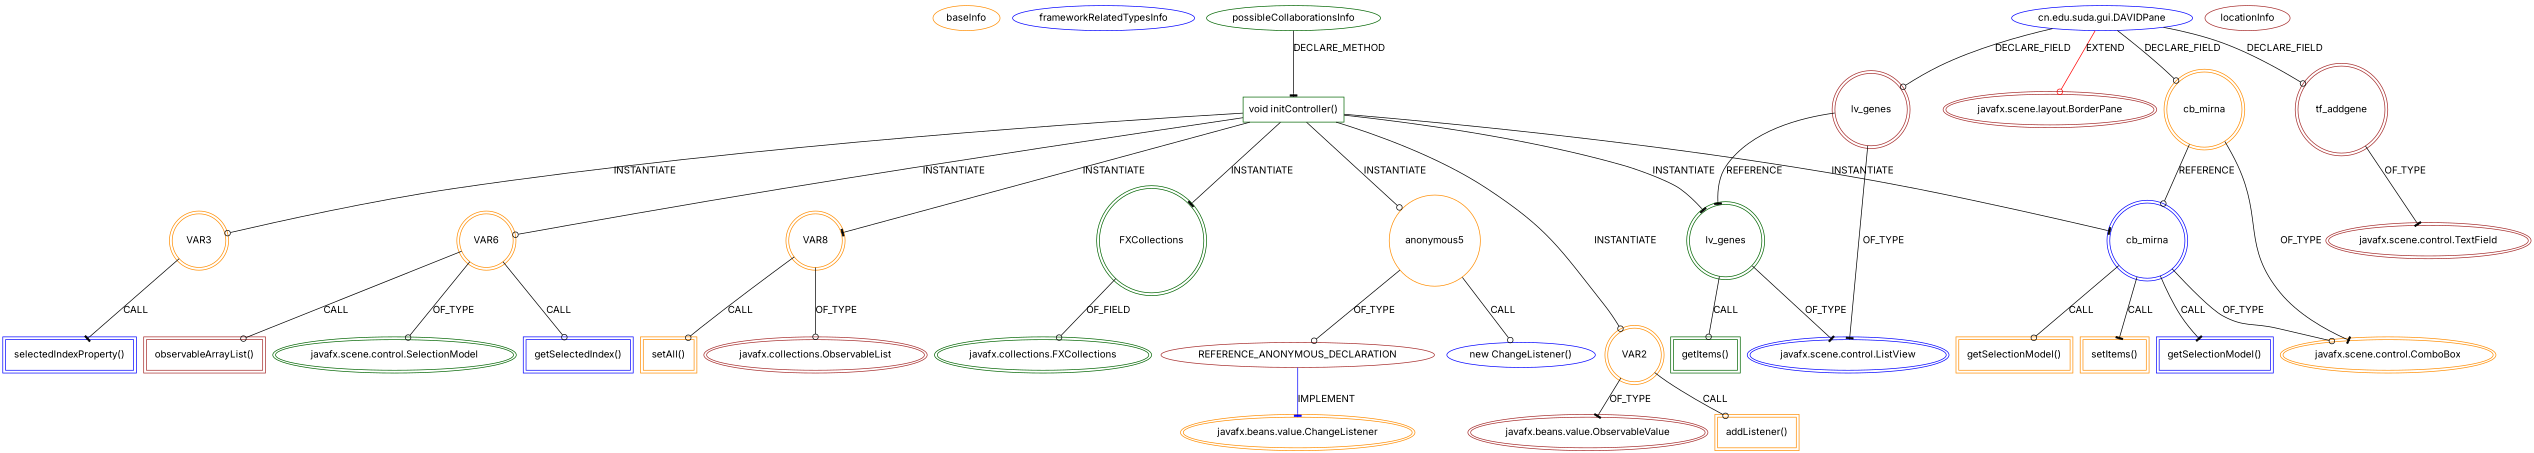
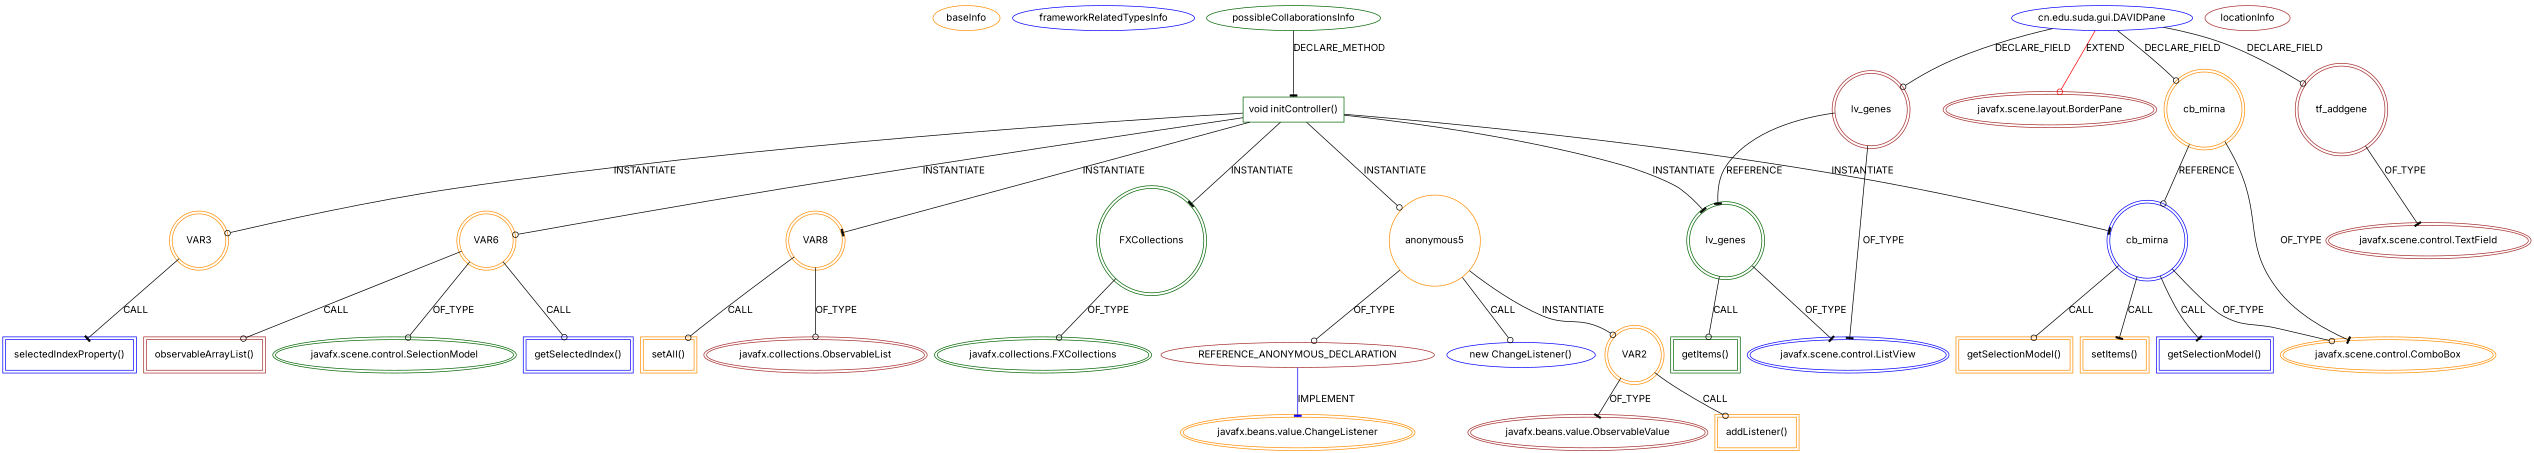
edge "void initController()" -> "VAR2": now "anonymous5" -> "VAR2"
edge "FXCollections" -> "javafx.collections.FXCollections": label "OF_FIELD" -> "OF_TYPE"
